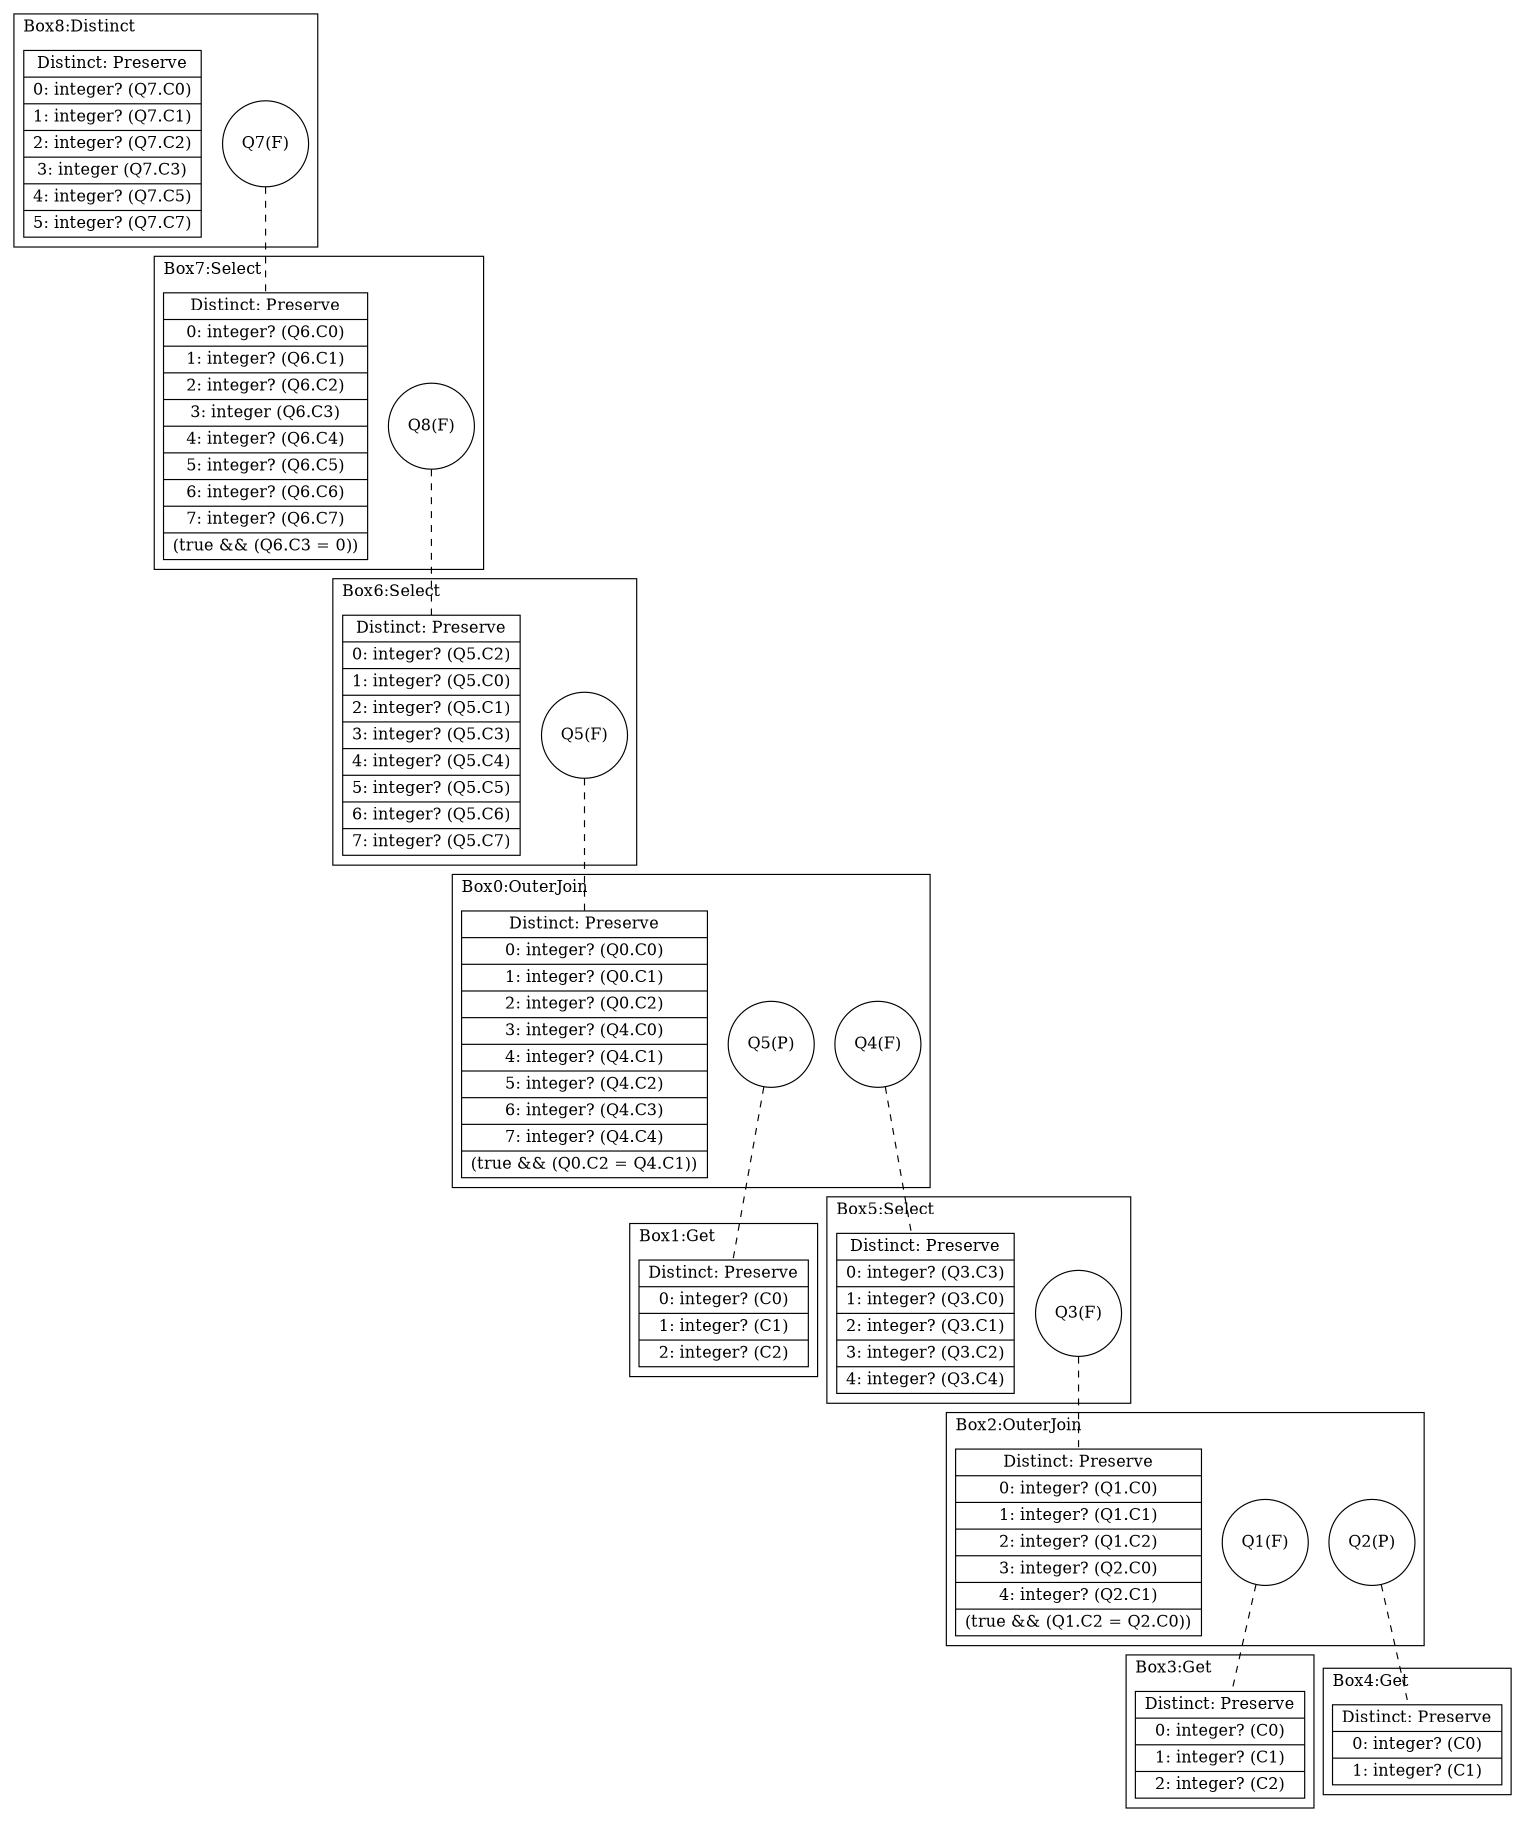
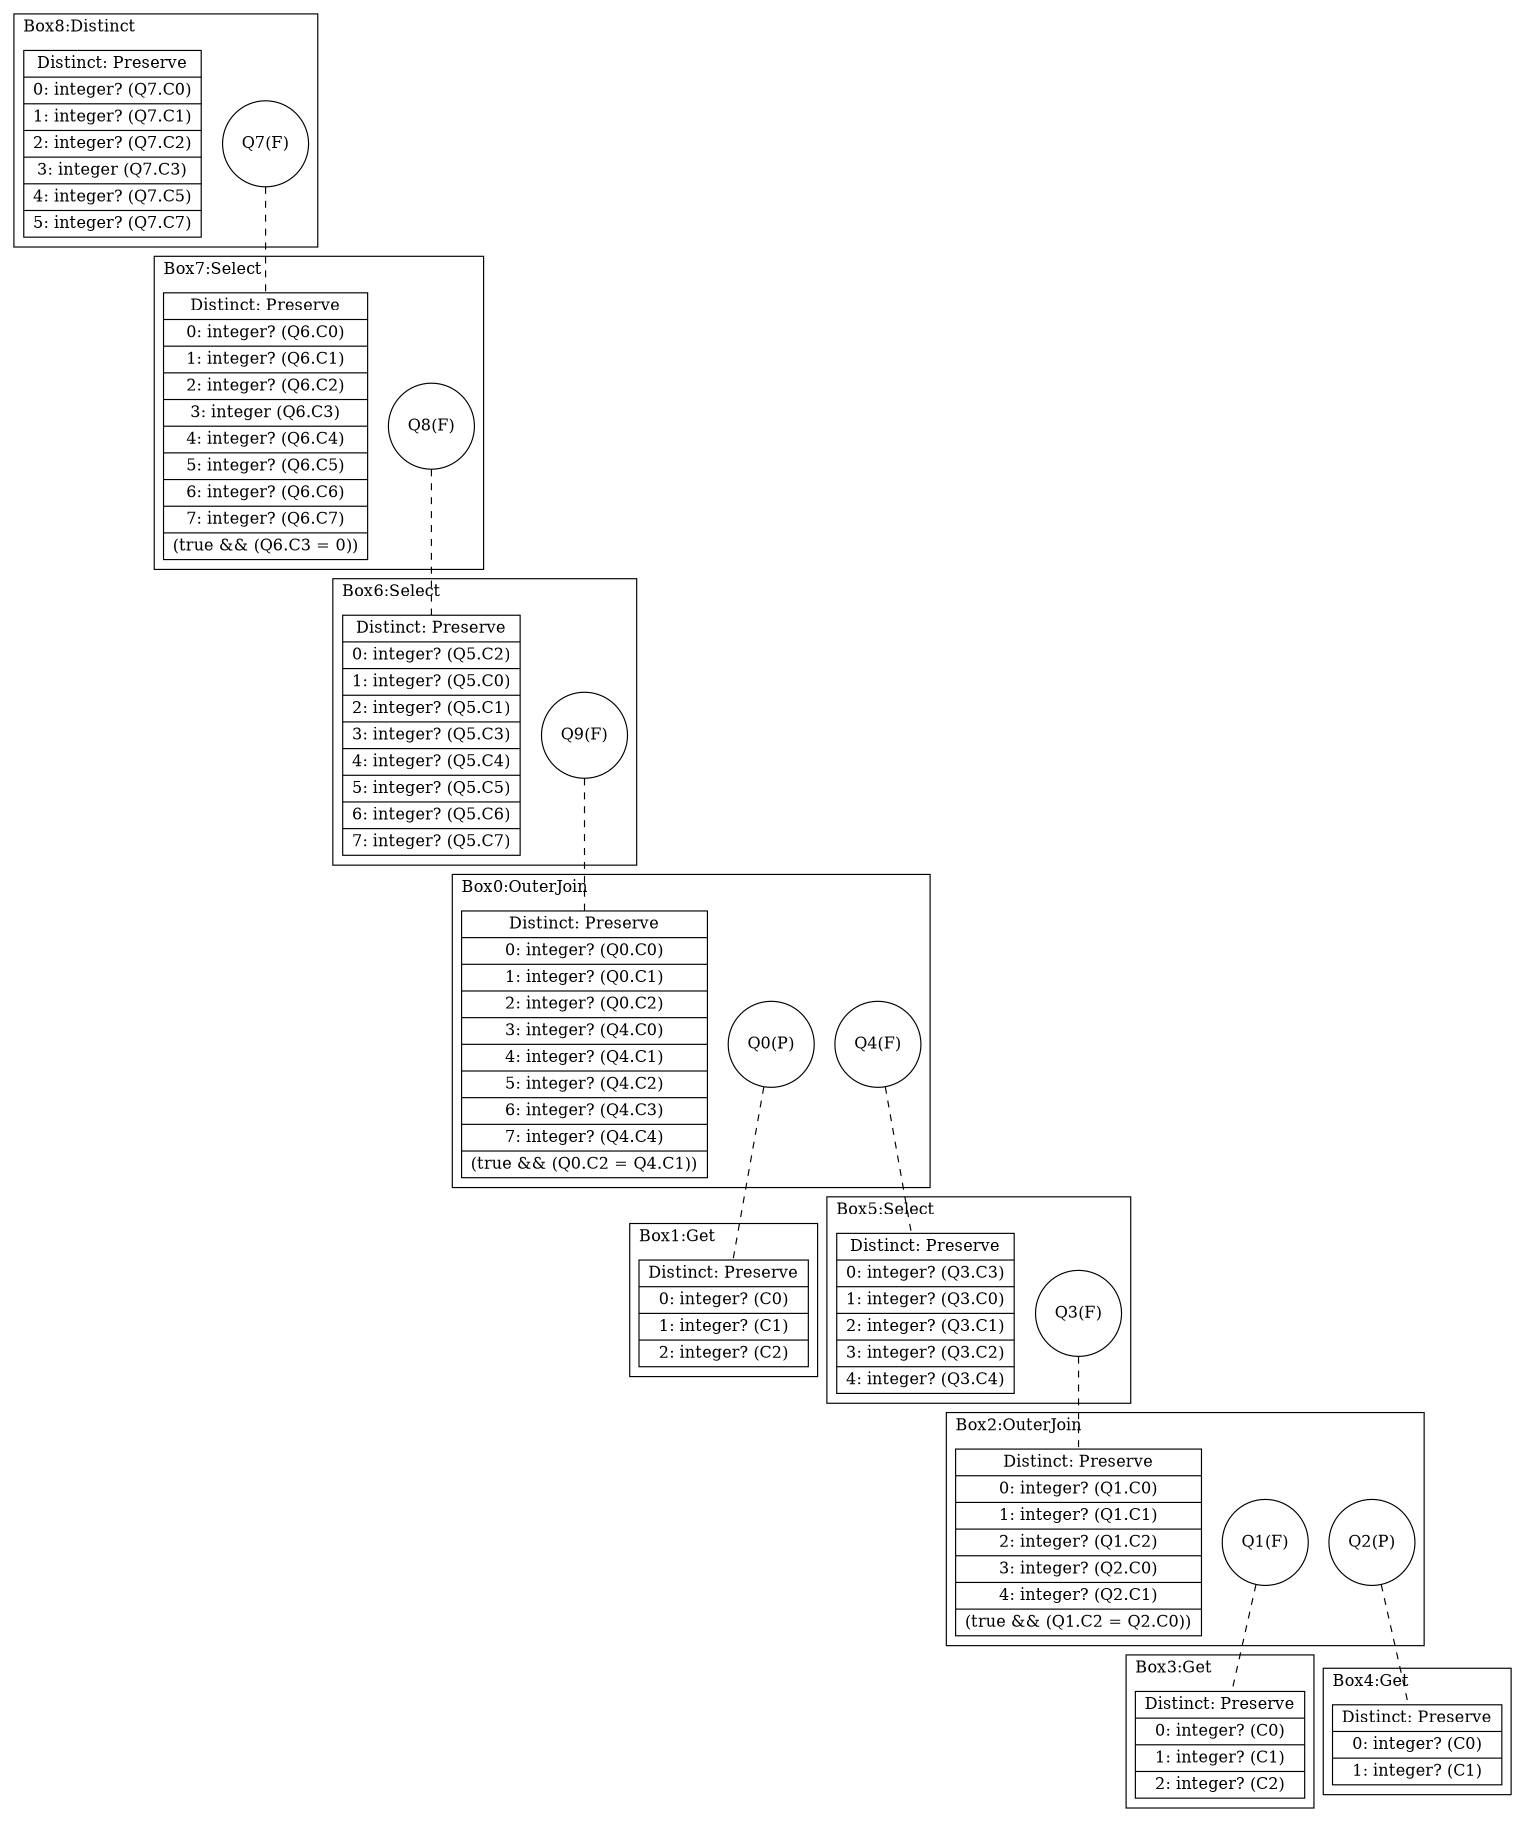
node "Q5(F)": label "Q5(F)" -> "Q9(F)"
node "Q5(P)": label "Q5(P)" -> "Q0(P)"
